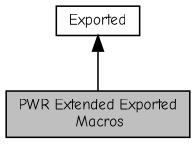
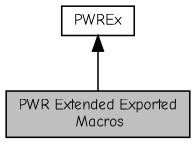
node "Exported": label "Exported" -> "PWREx"
